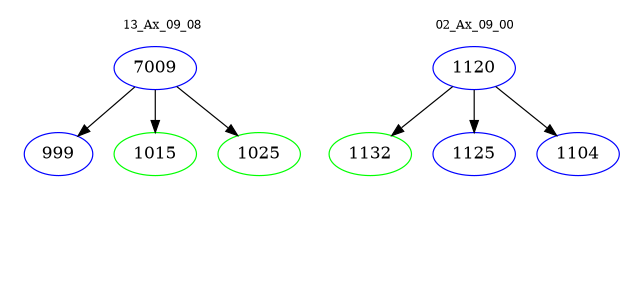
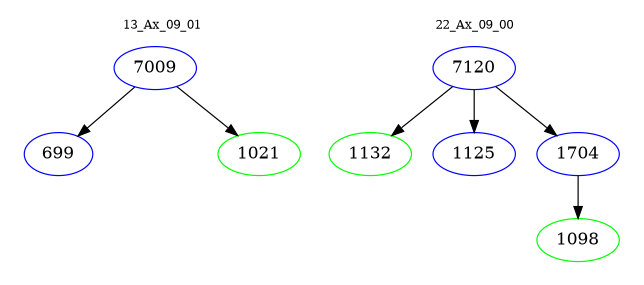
cluster "13_Ax_09_08": label "13_Ax_09_08" -> "13_Ax_09_01"
cluster "02_Ax_09_00": label "02_Ax_09_00" -> "22_Ax_09_00"
node "1120": label "1120" -> "7120"
node "999": label "999" -> "699"
node "1015": removed
node "1025": label "1025" -> "1021"
node "1104": label "1104" -> "1704"
node "1098": added
